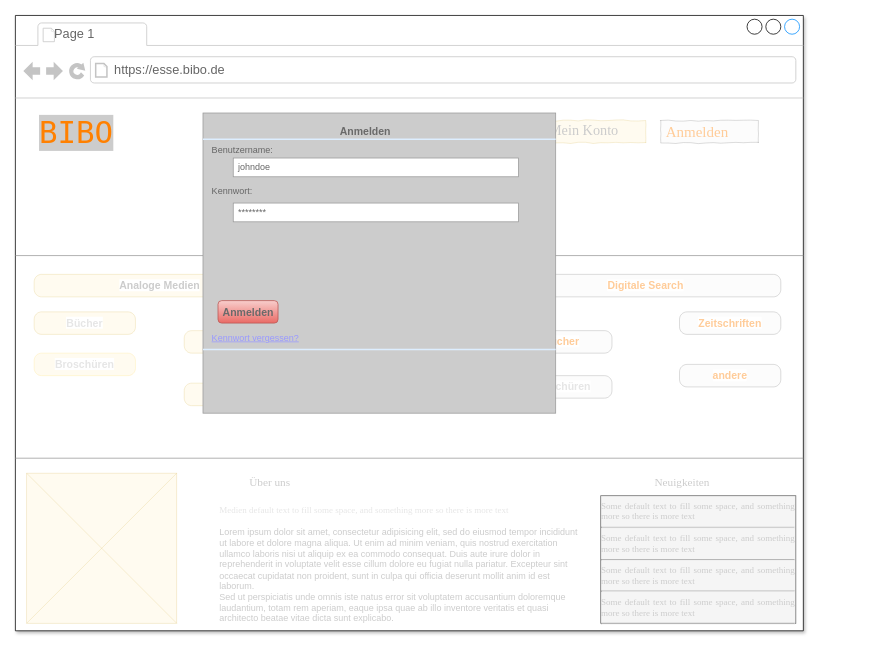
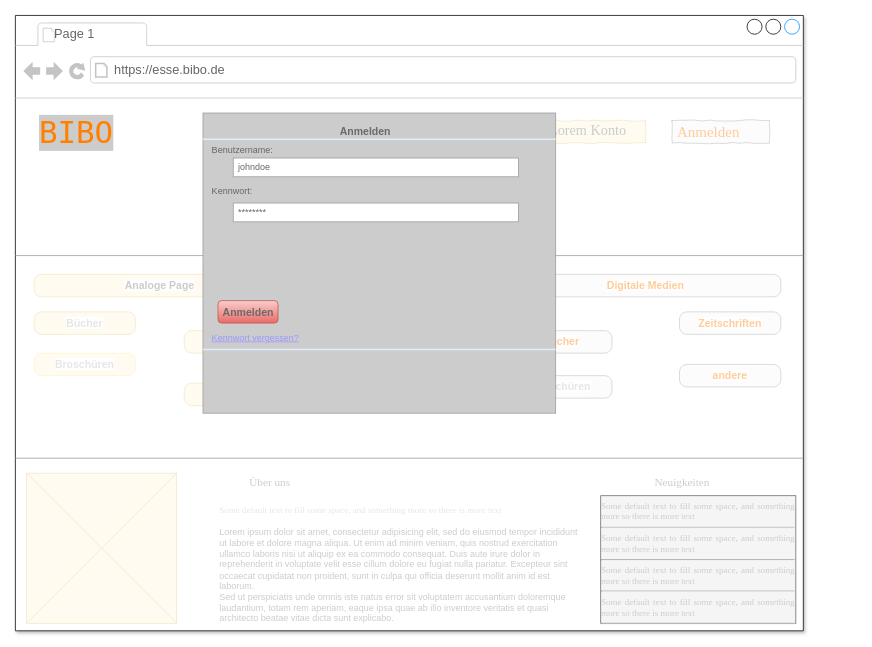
node "Mein Konto": label "Mein Konto" -> "Lorem Konto"
node "Аnmelden": moved (709, 132) -> (720, 132)
node "Analoge Medien": label "Analoge Medien" -> "Analoge Page"
node "Digitale Search": label "Digitale Search" -> "Digitale Medien"
node "Medien default text to fill some space, and something more so there is more text": label "Medien default text to fill some space, and something more so there is more text" -> "Some default text to fill some space, and something more so there is more text"
